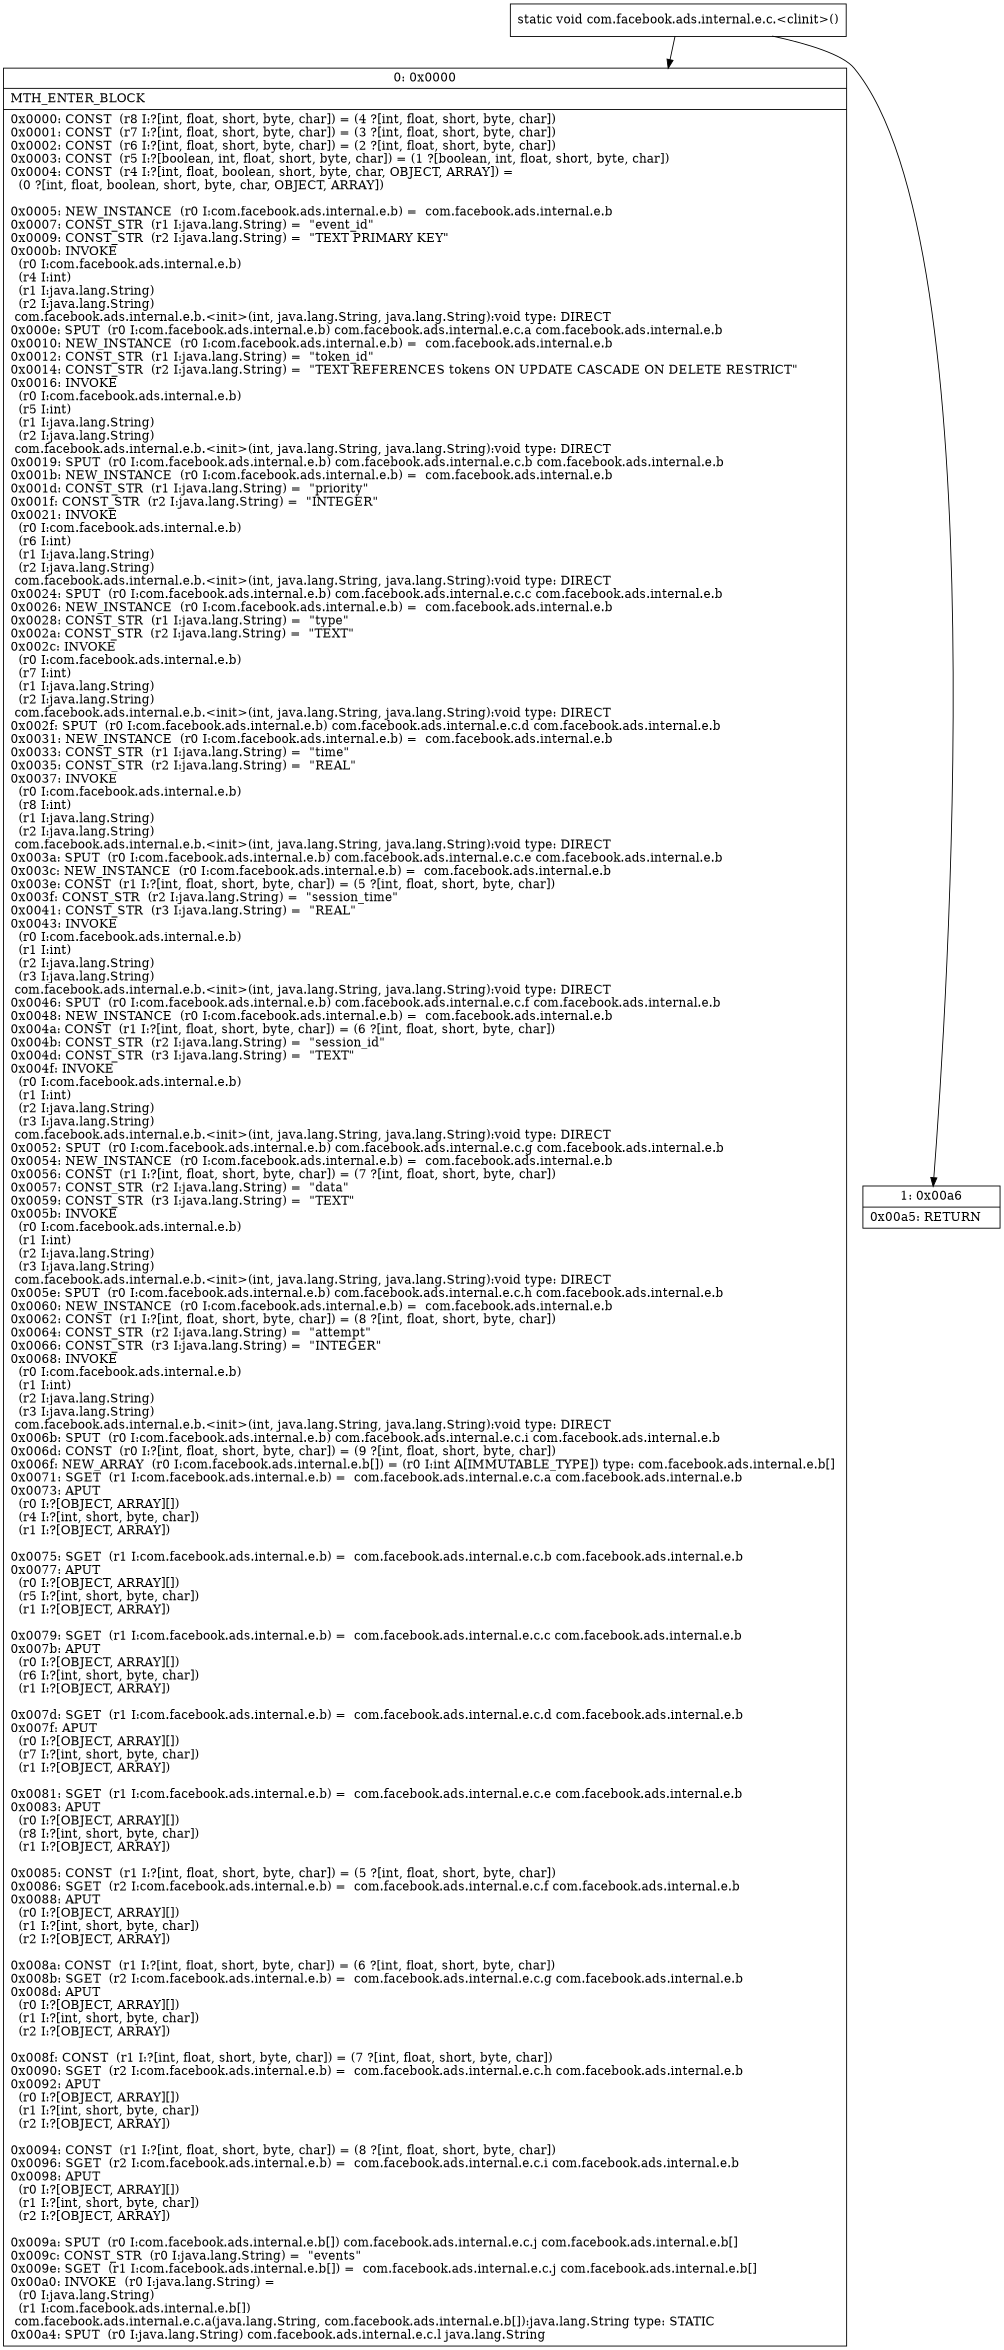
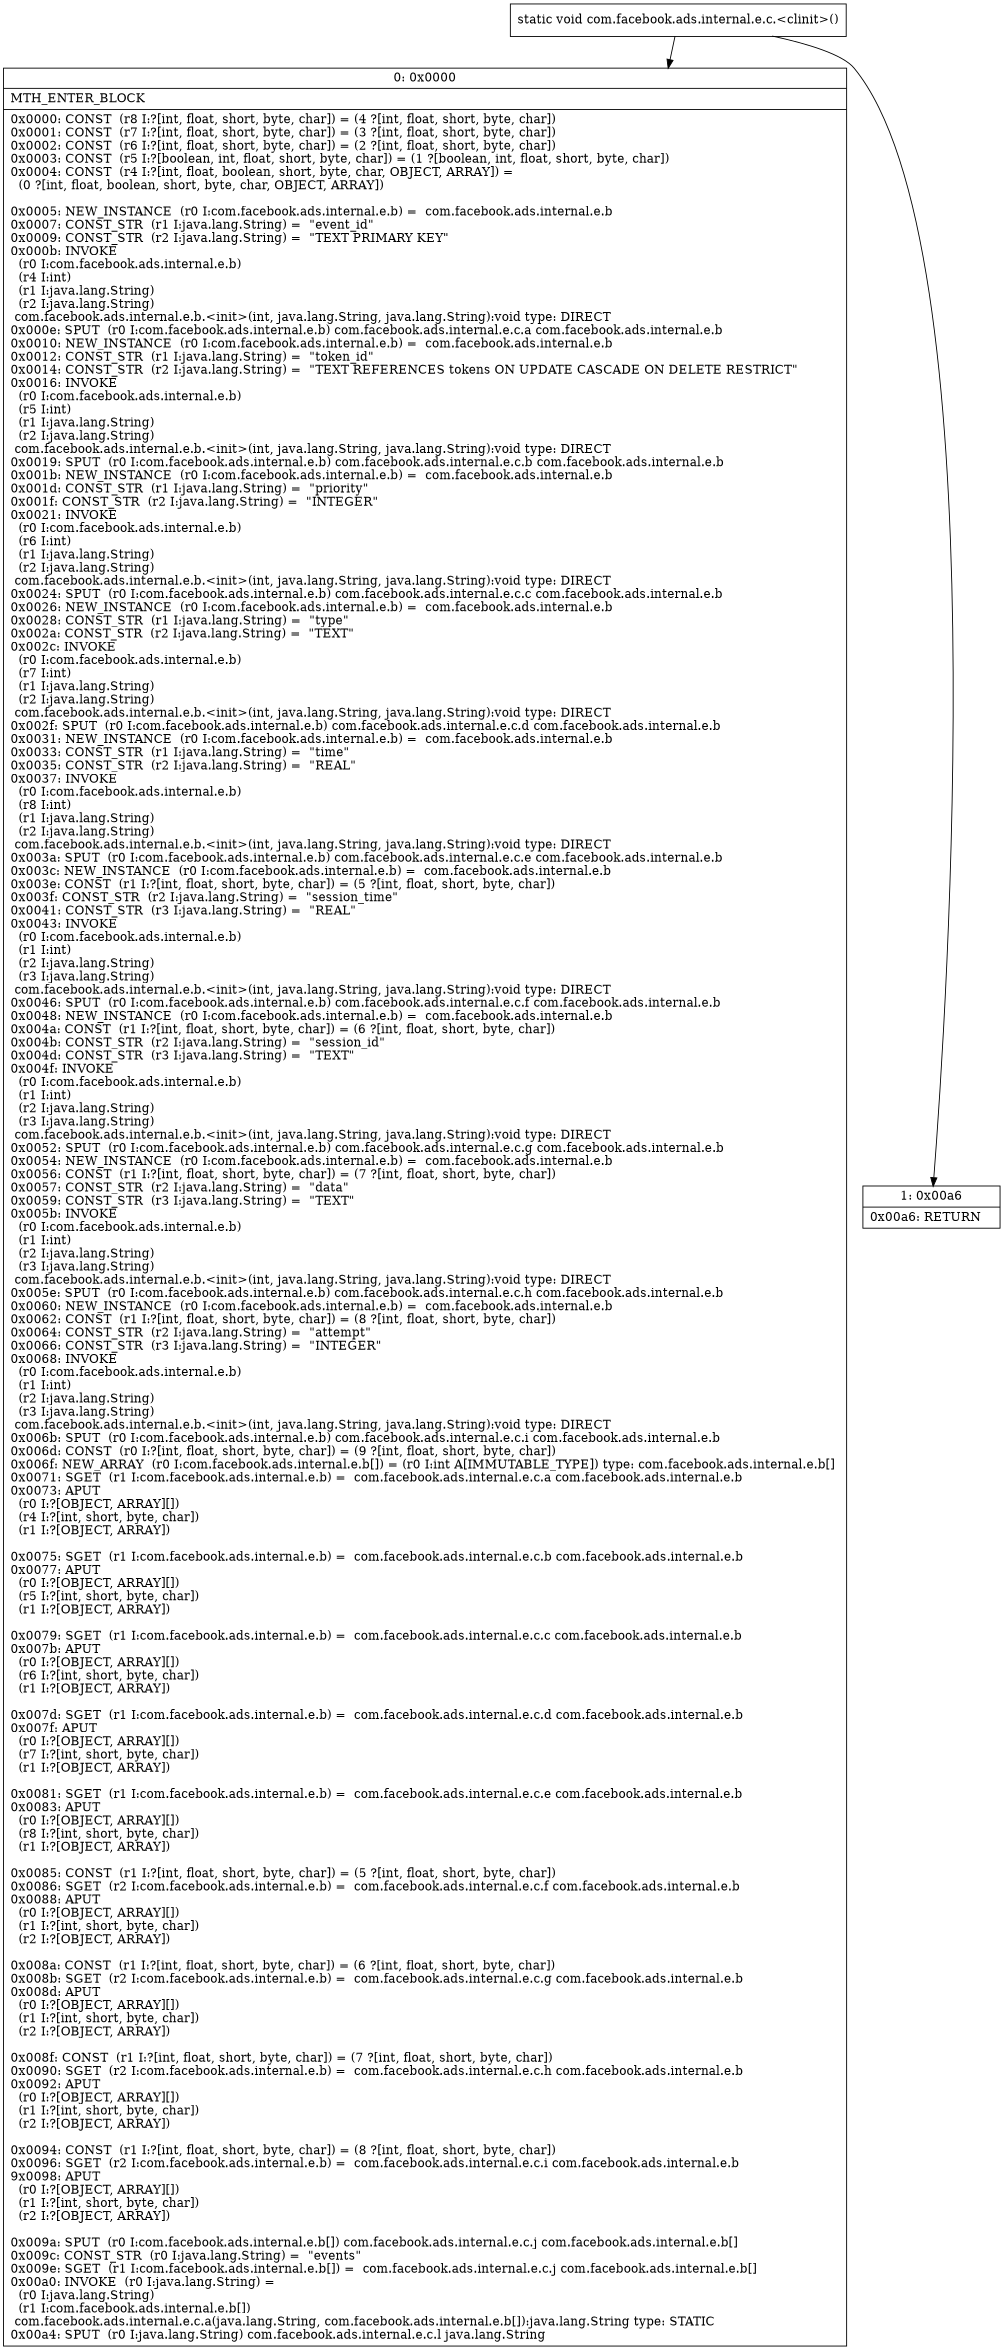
node "1: 0x00a6": text "0x00a5: RETURN" -> "0x00a6: RETURN"
node "0: 0x0000": text "0x0098: APUT" -> "9x0098: APUT"
